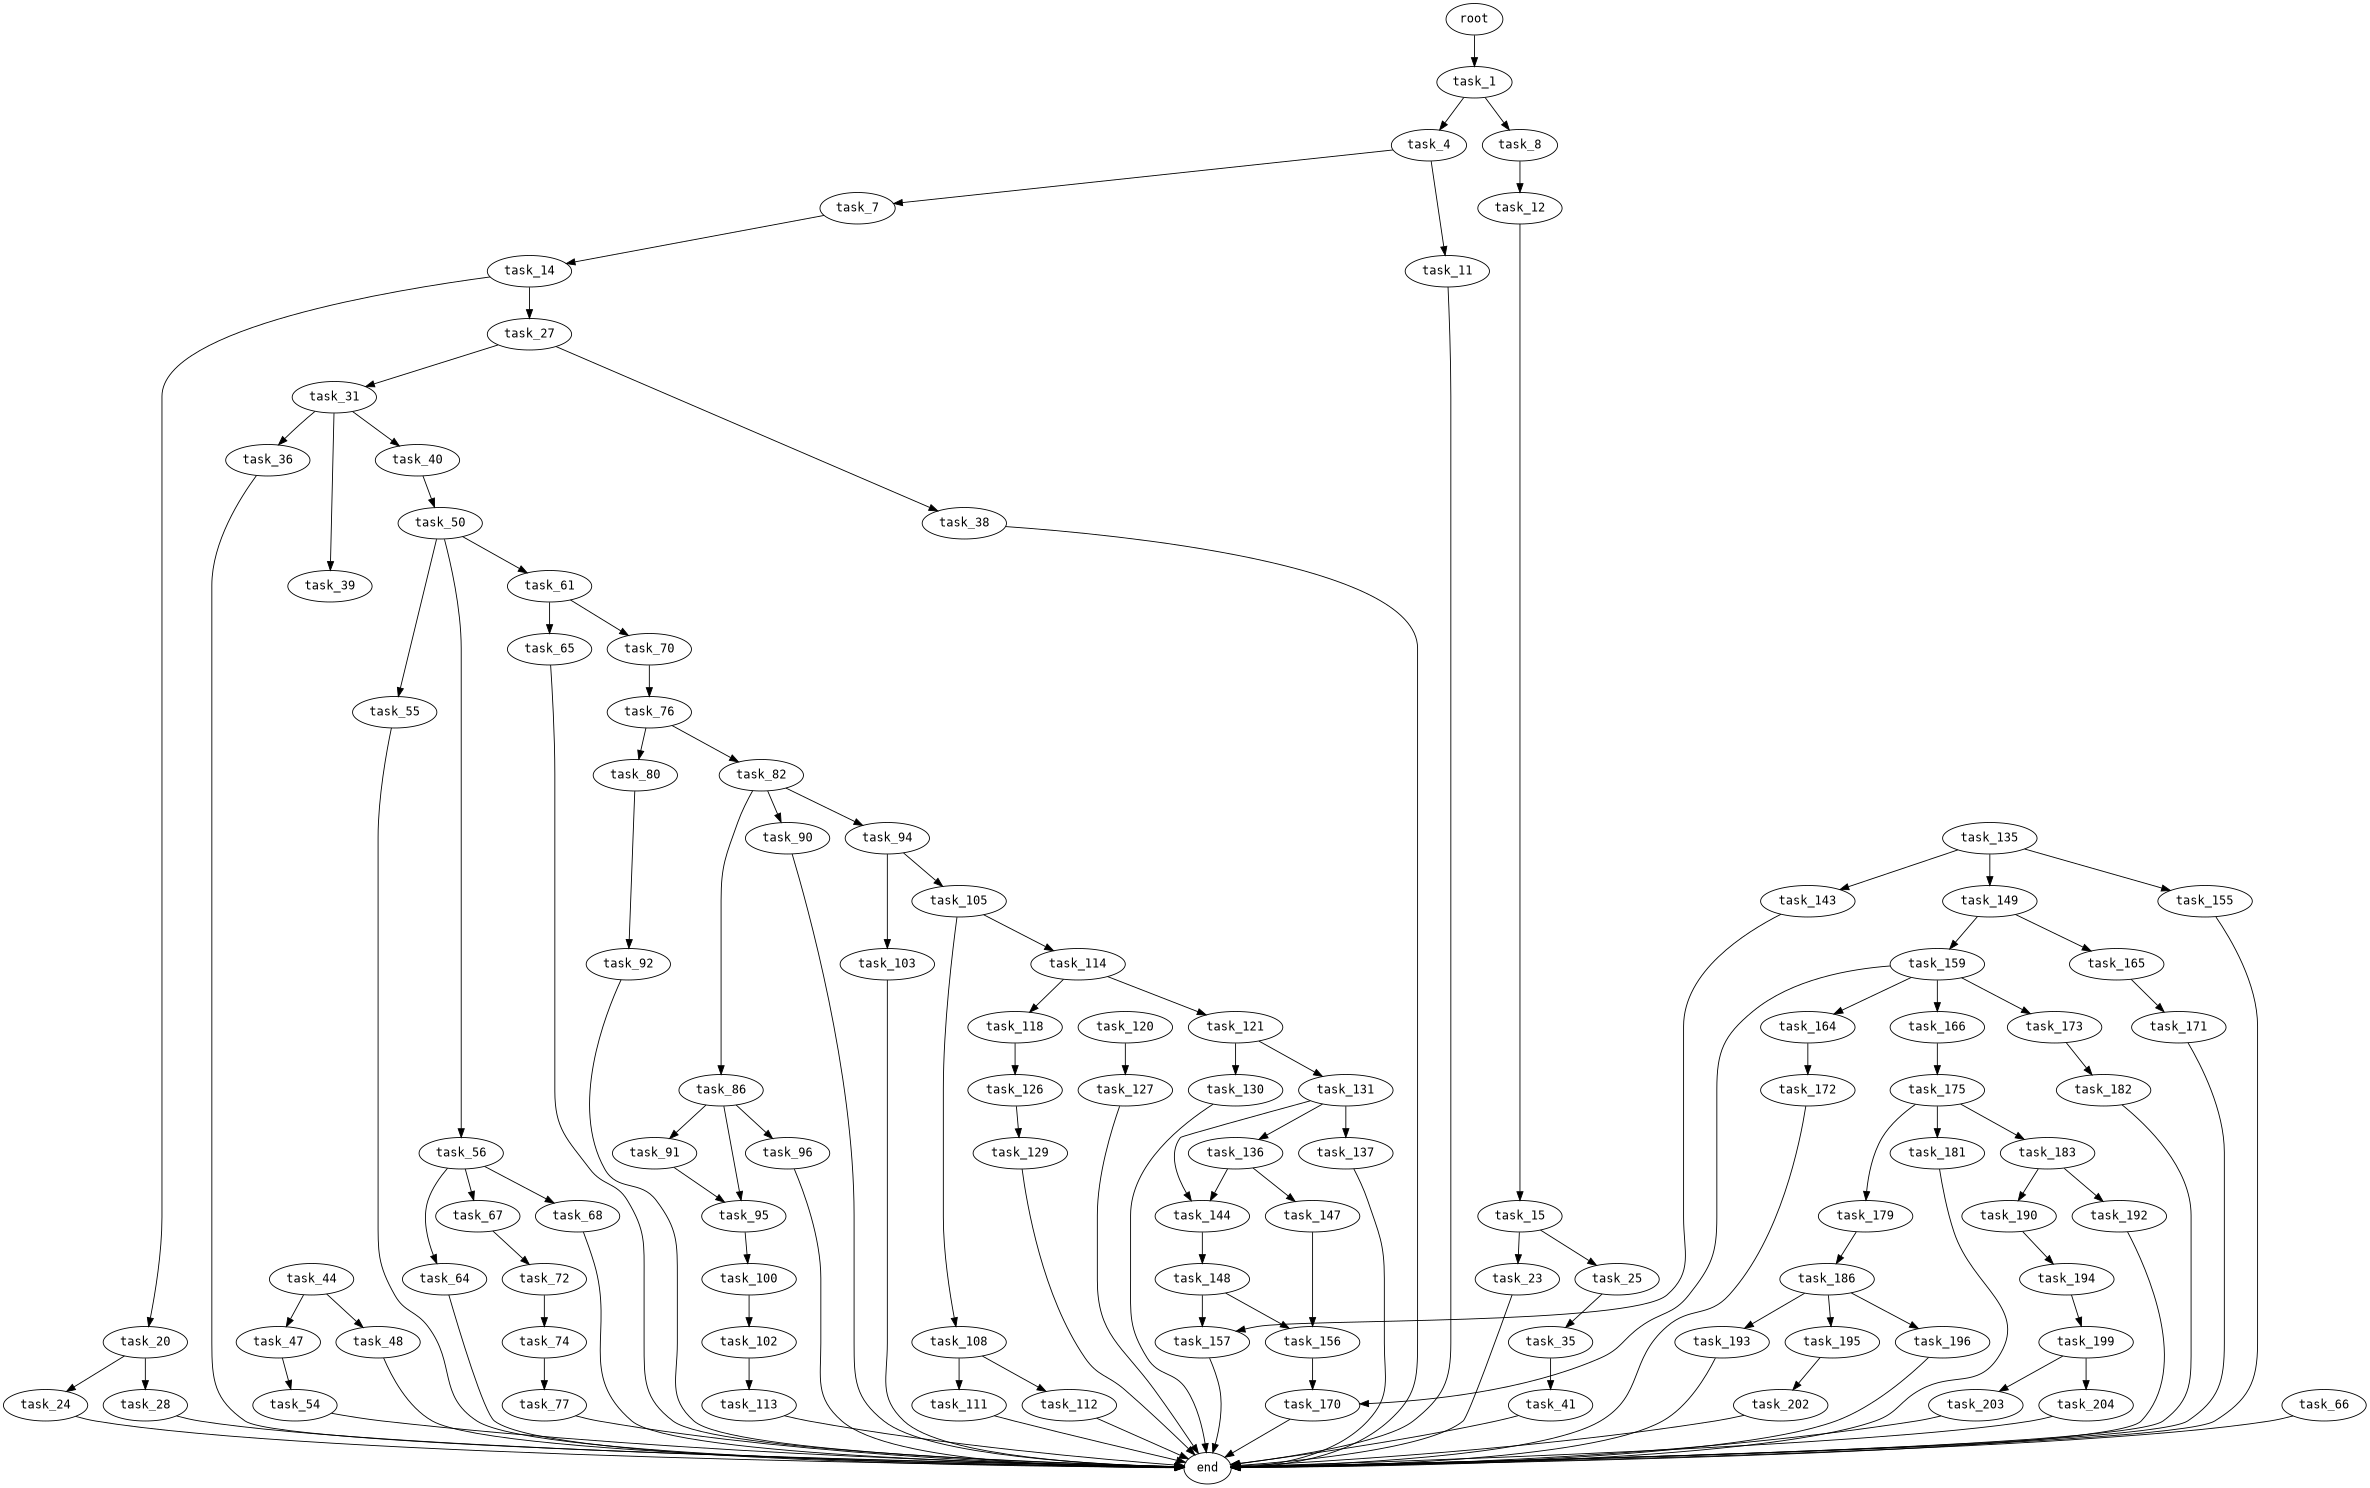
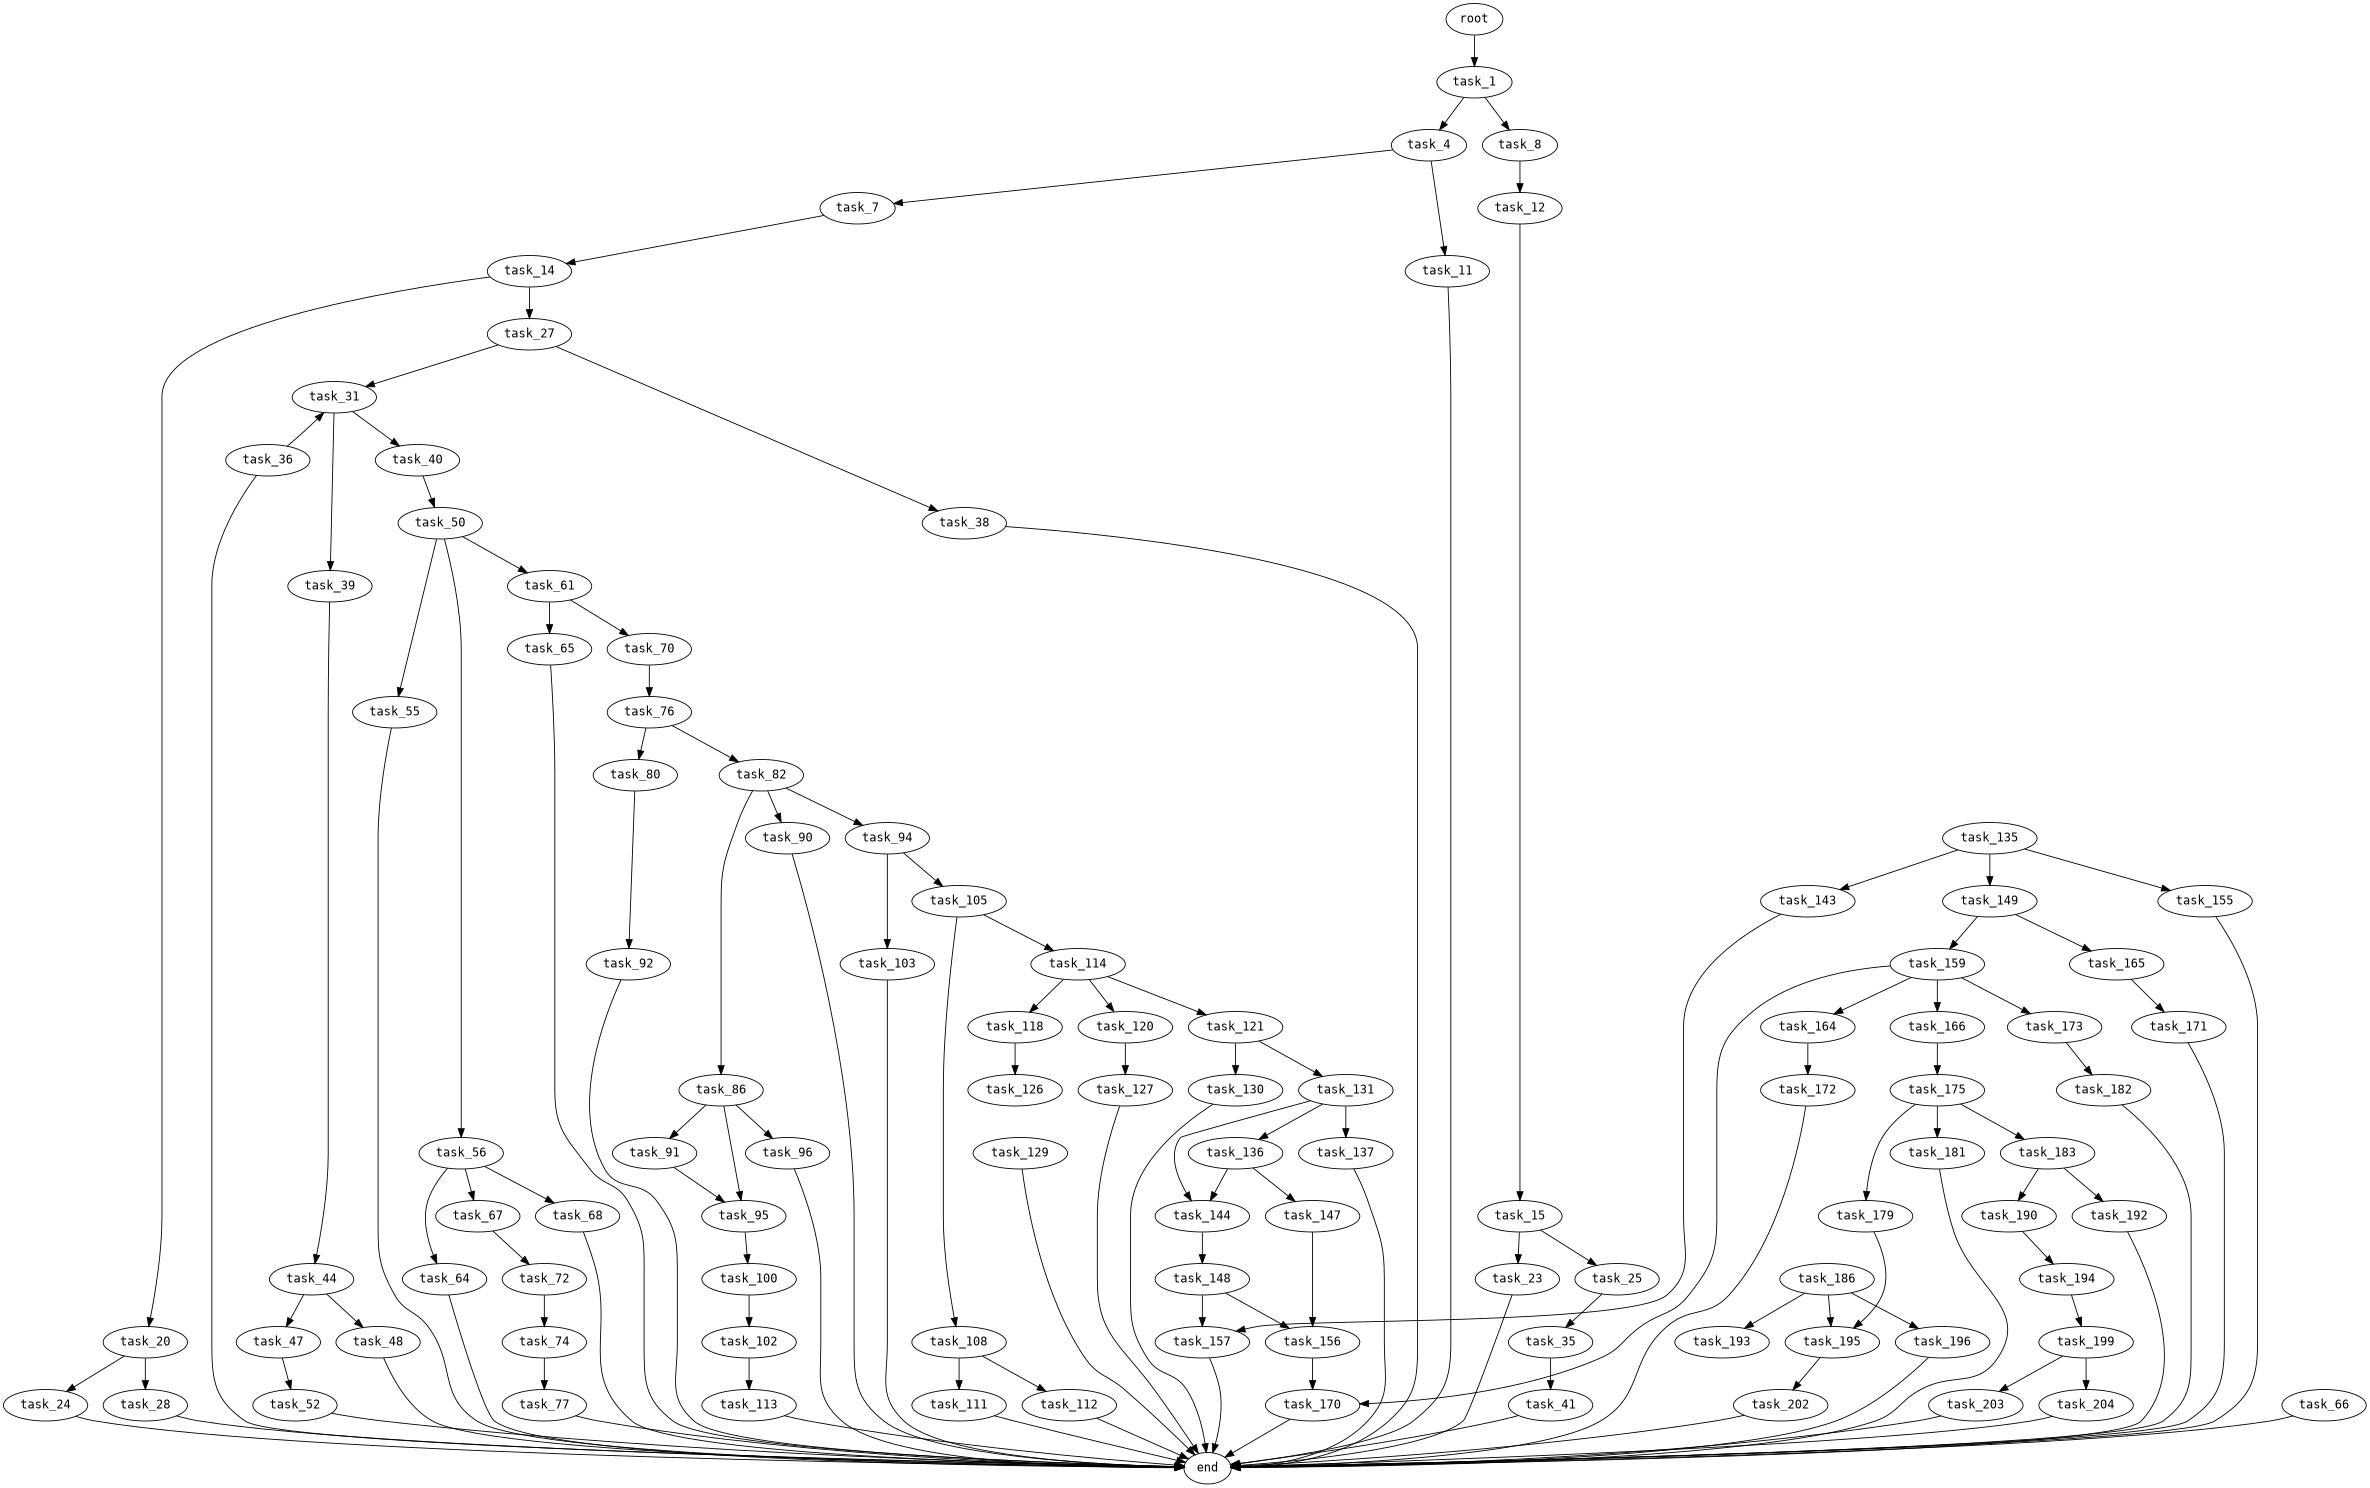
edge "task_31" -> "task_36": reversed
edge "task_39" -> "task_44": added
edge "task_114" -> "task_120": added
edge "task_126" -> "task_129": removed
edge "task_179" -> "task_186": now "task_179" -> "task_195"
node "task_54": label "task_54" -> "task_52"
edge "task_193" -> "end": removed
